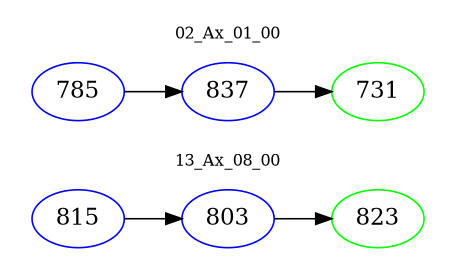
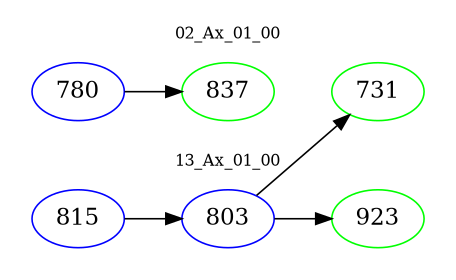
node "785": label "785" -> "780"
node "837": color blue -> green
edge "837" -> "731": now "803" -> "731"
cluster "13_Ax_08_00": label "13_Ax_08_00" -> "13_Ax_01_00"
node "823": label "823" -> "923"
